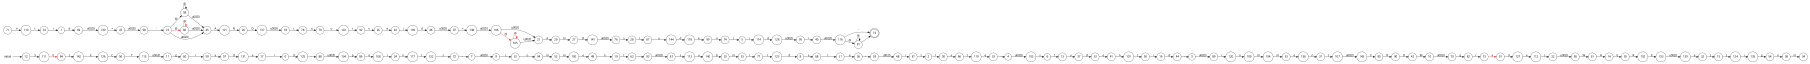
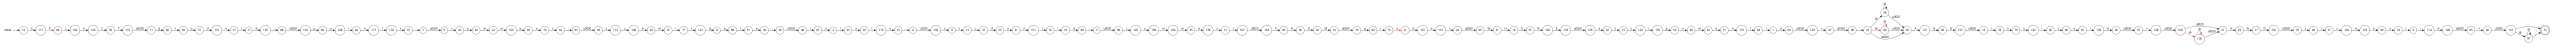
edge "34" -> "71": added, label "e"
